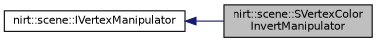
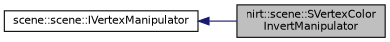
node "nirt::scene::IVertexManipulator": label "nirt::scene::IVertexManipulator" -> "scene::scene::IVertexManipulator"
